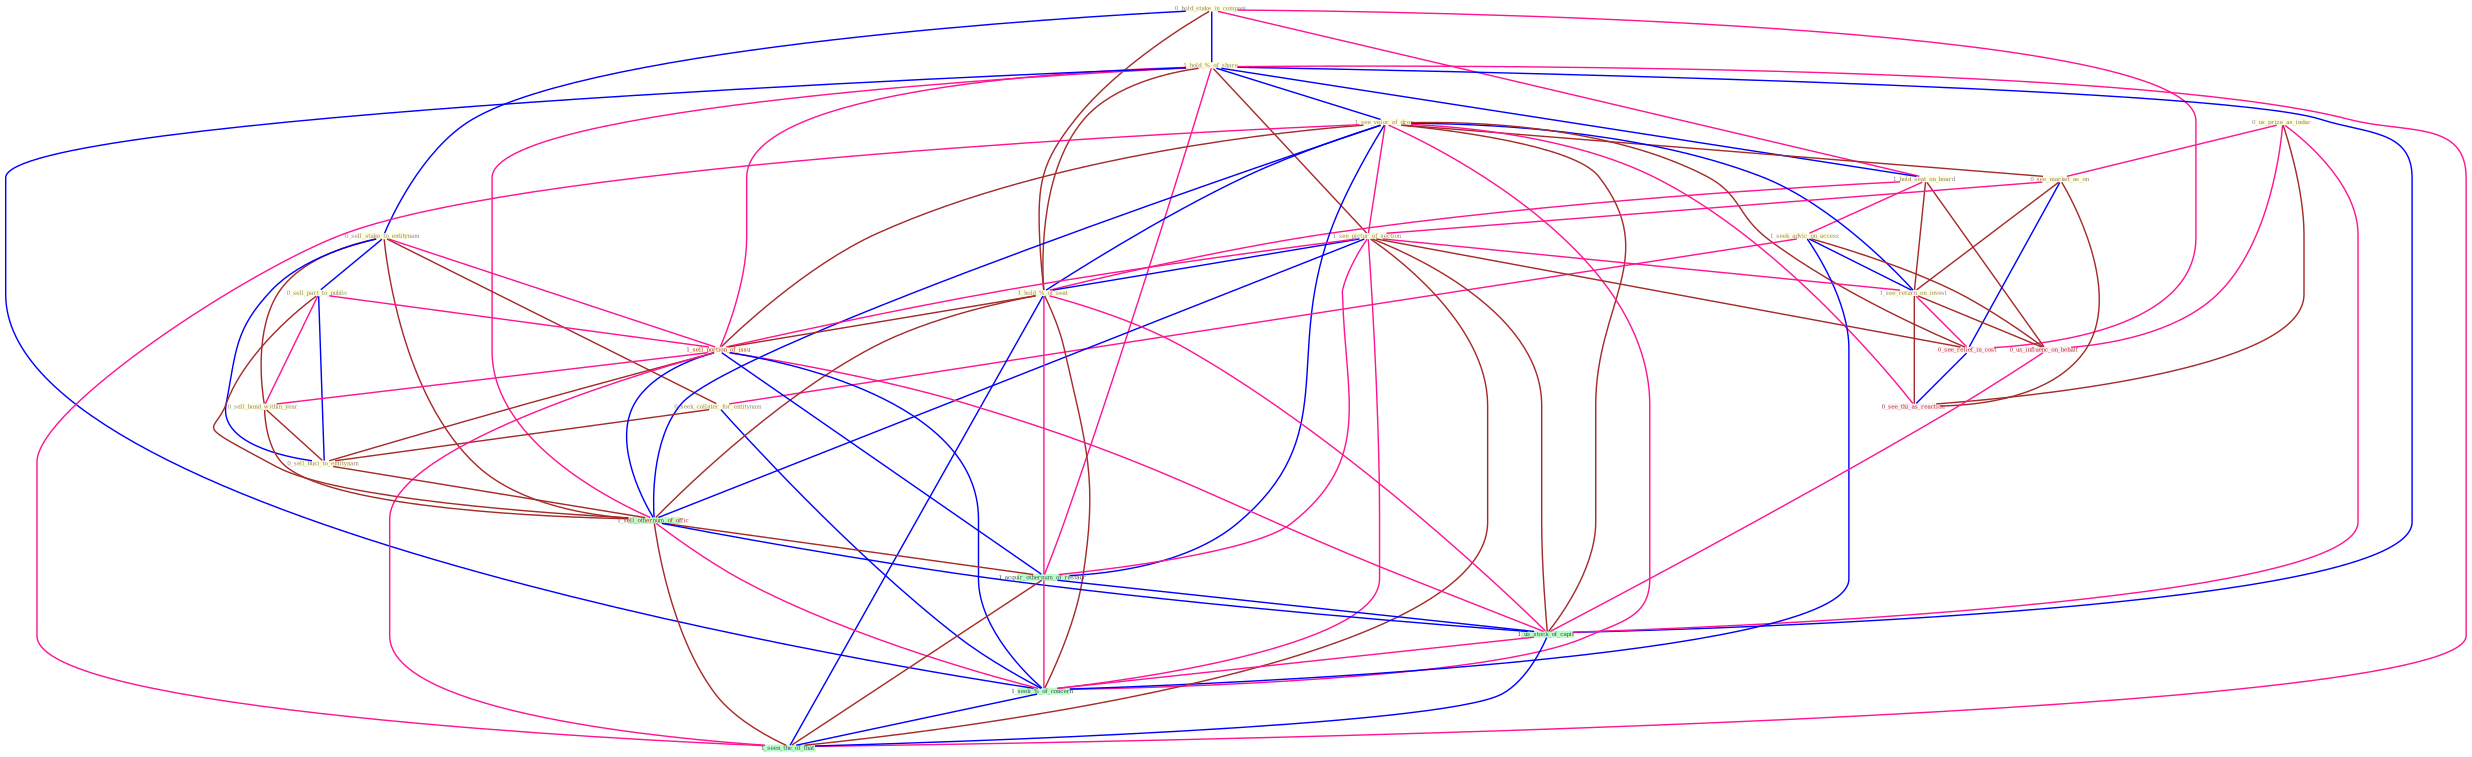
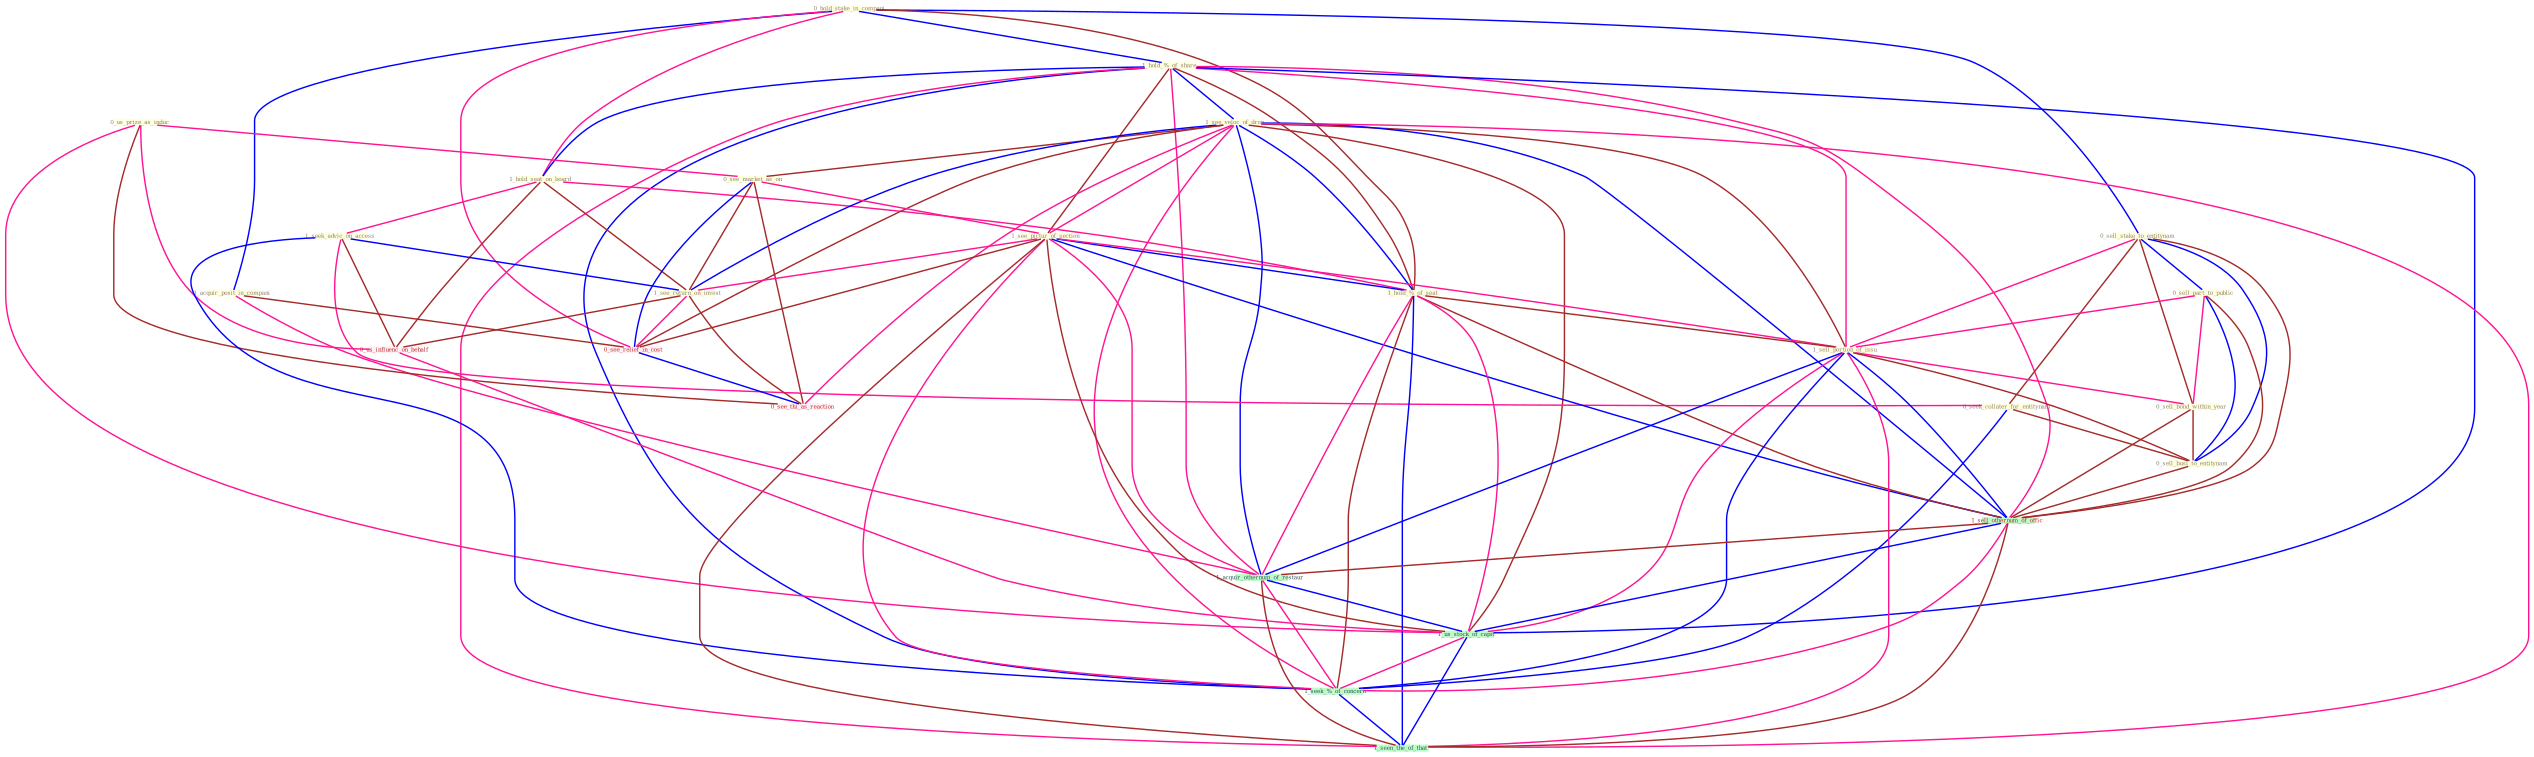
node "1_acquir_posit_in_compani": added
node "1_sell_portion_of_issu": fontcolor #b22222 -> #8b7d6b
